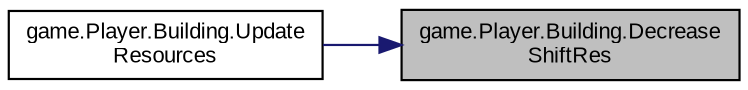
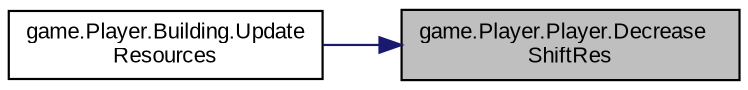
node "game.Player.Building.Decrease ShiftRes": label "game.Player.Building.Decrease ShiftRes" -> "game.Player.Player.Decrease ShiftRes"
